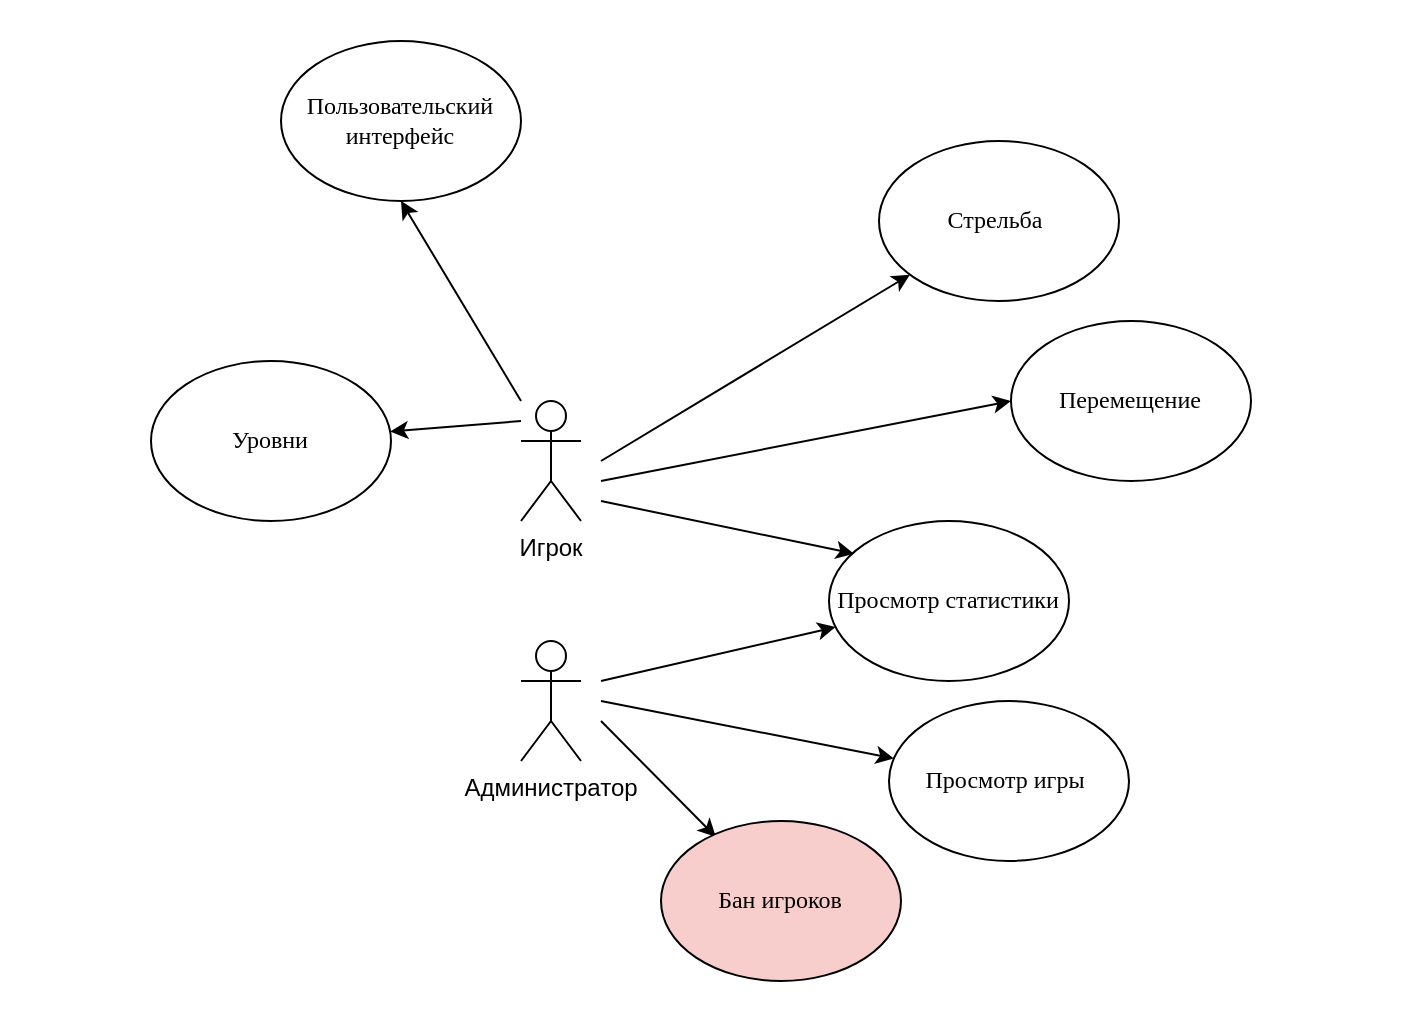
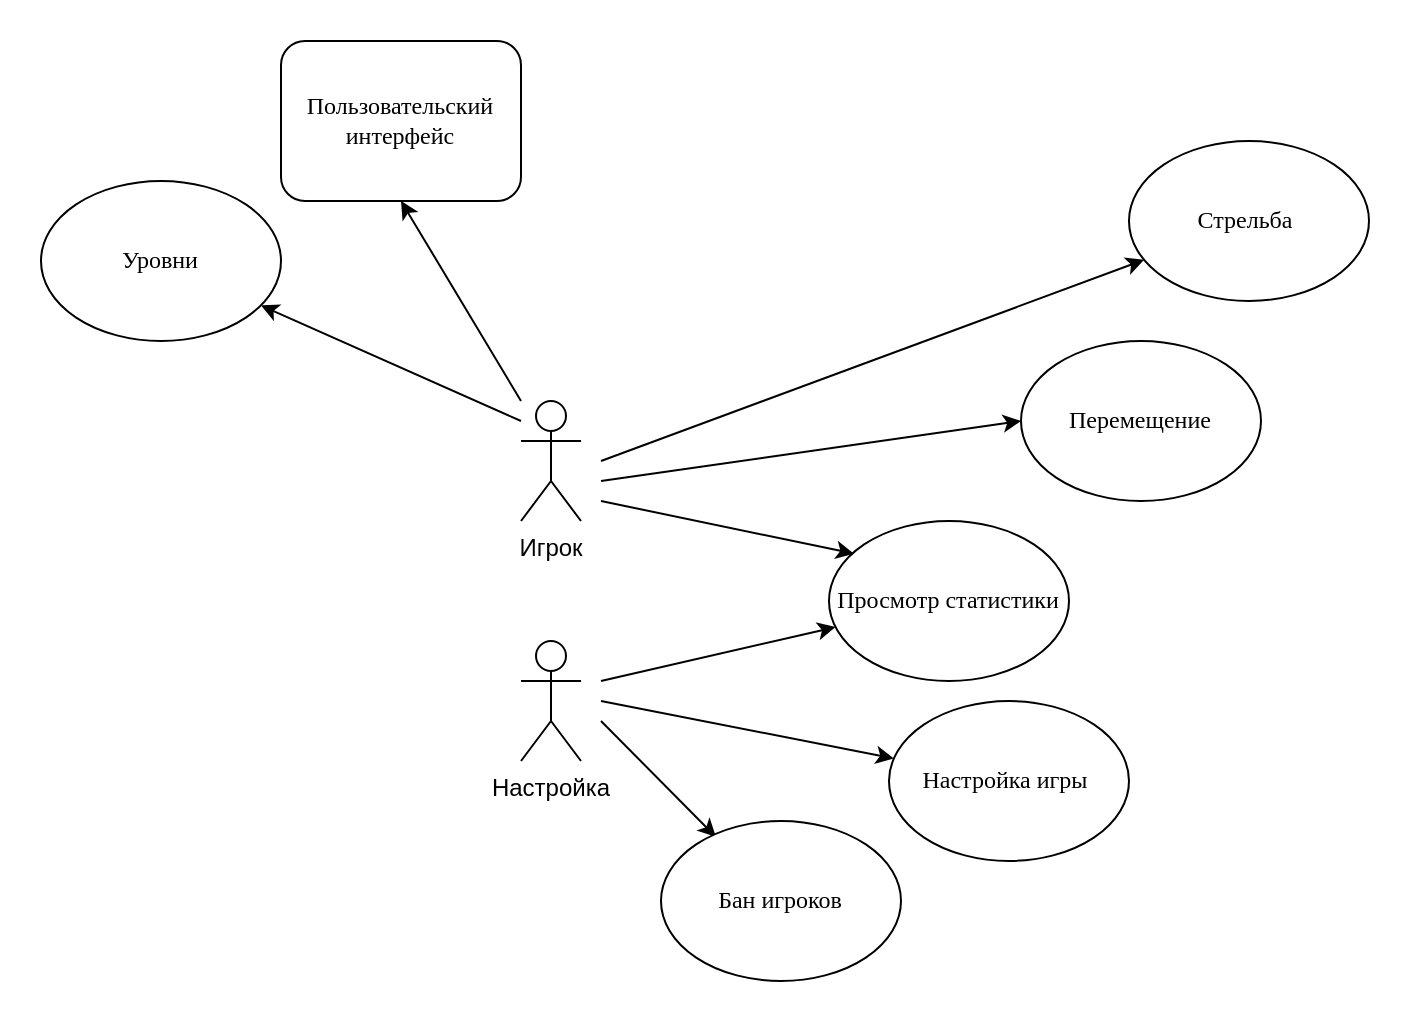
node "Пользовательский интерфейс": shape ellipse -> rounded rectangle
node "Стрельба": moved (999, 221) -> (1249, 221)
node "Перемещение": moved (1131, 401) -> (1141, 421)
node "Уровни": moved (271, 441) -> (161, 261)
node "Просмотр игры": label "Просмотр игры" -> "Настройка игры"
node "Администратор": label "Администратор" -> "Настройка"
node "Бан игроков": fillcolor #f8cecc -> #ffffff
